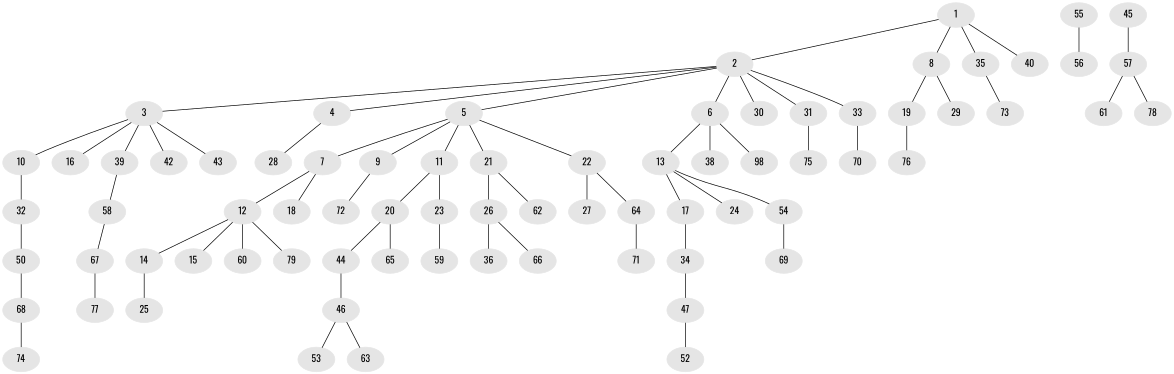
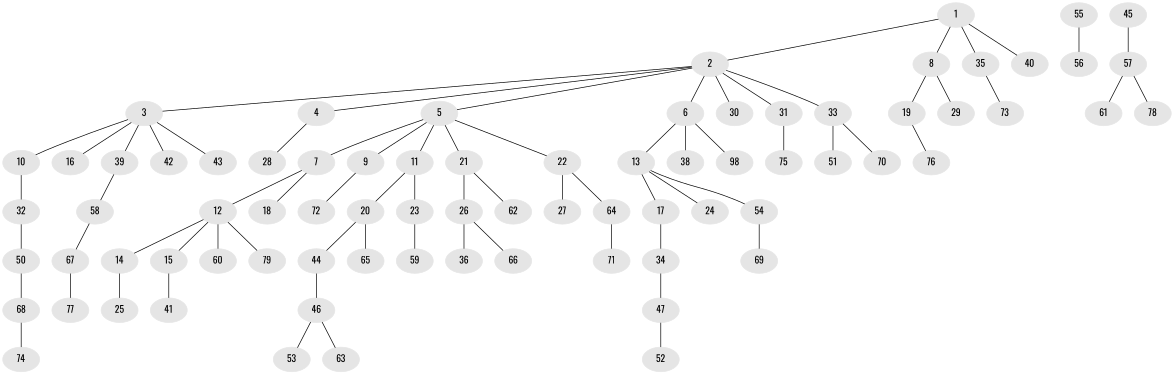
node "51": added
node "41": added
